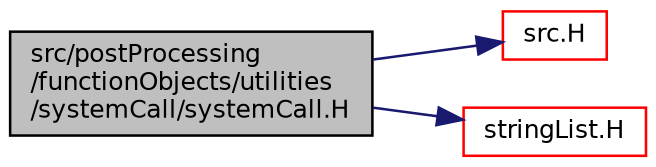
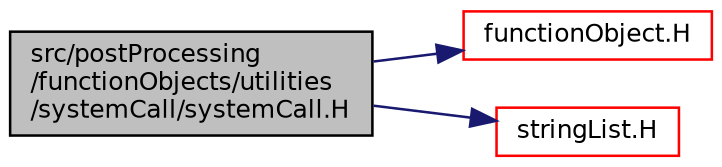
node "src.H": label "src.H" -> "functionObject.H"
